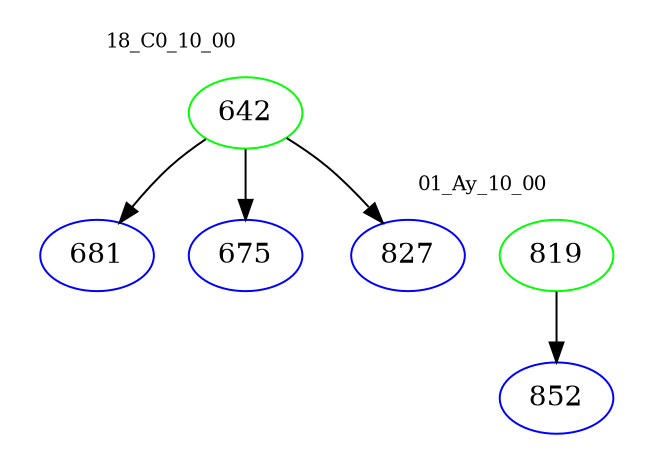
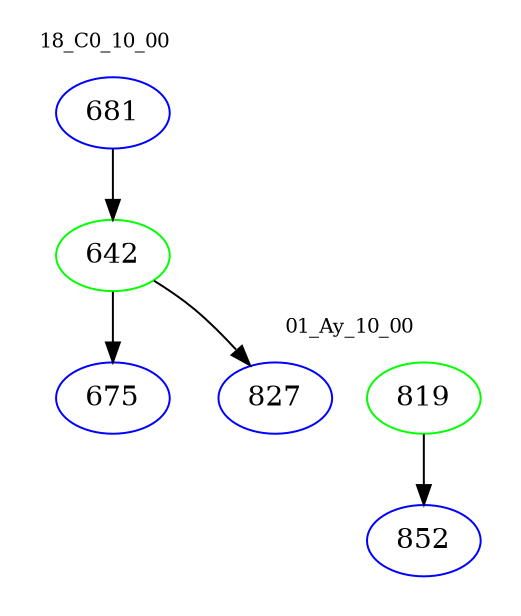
edge "642" -> "681": reversed
